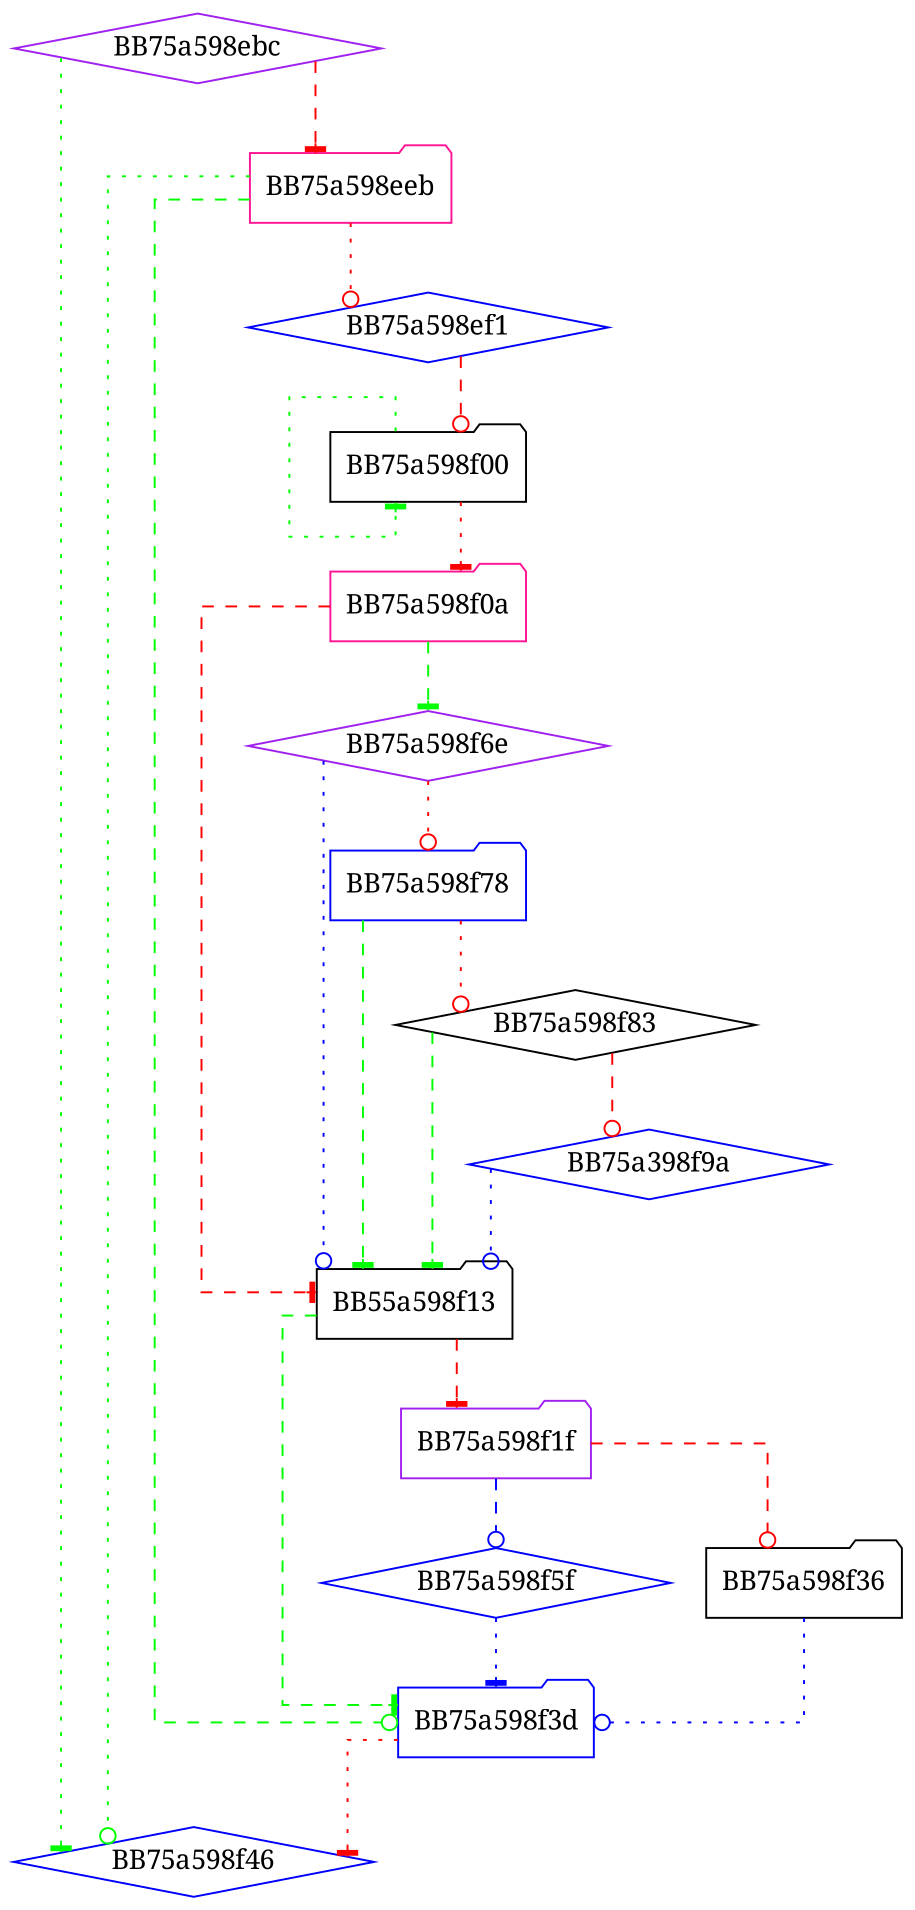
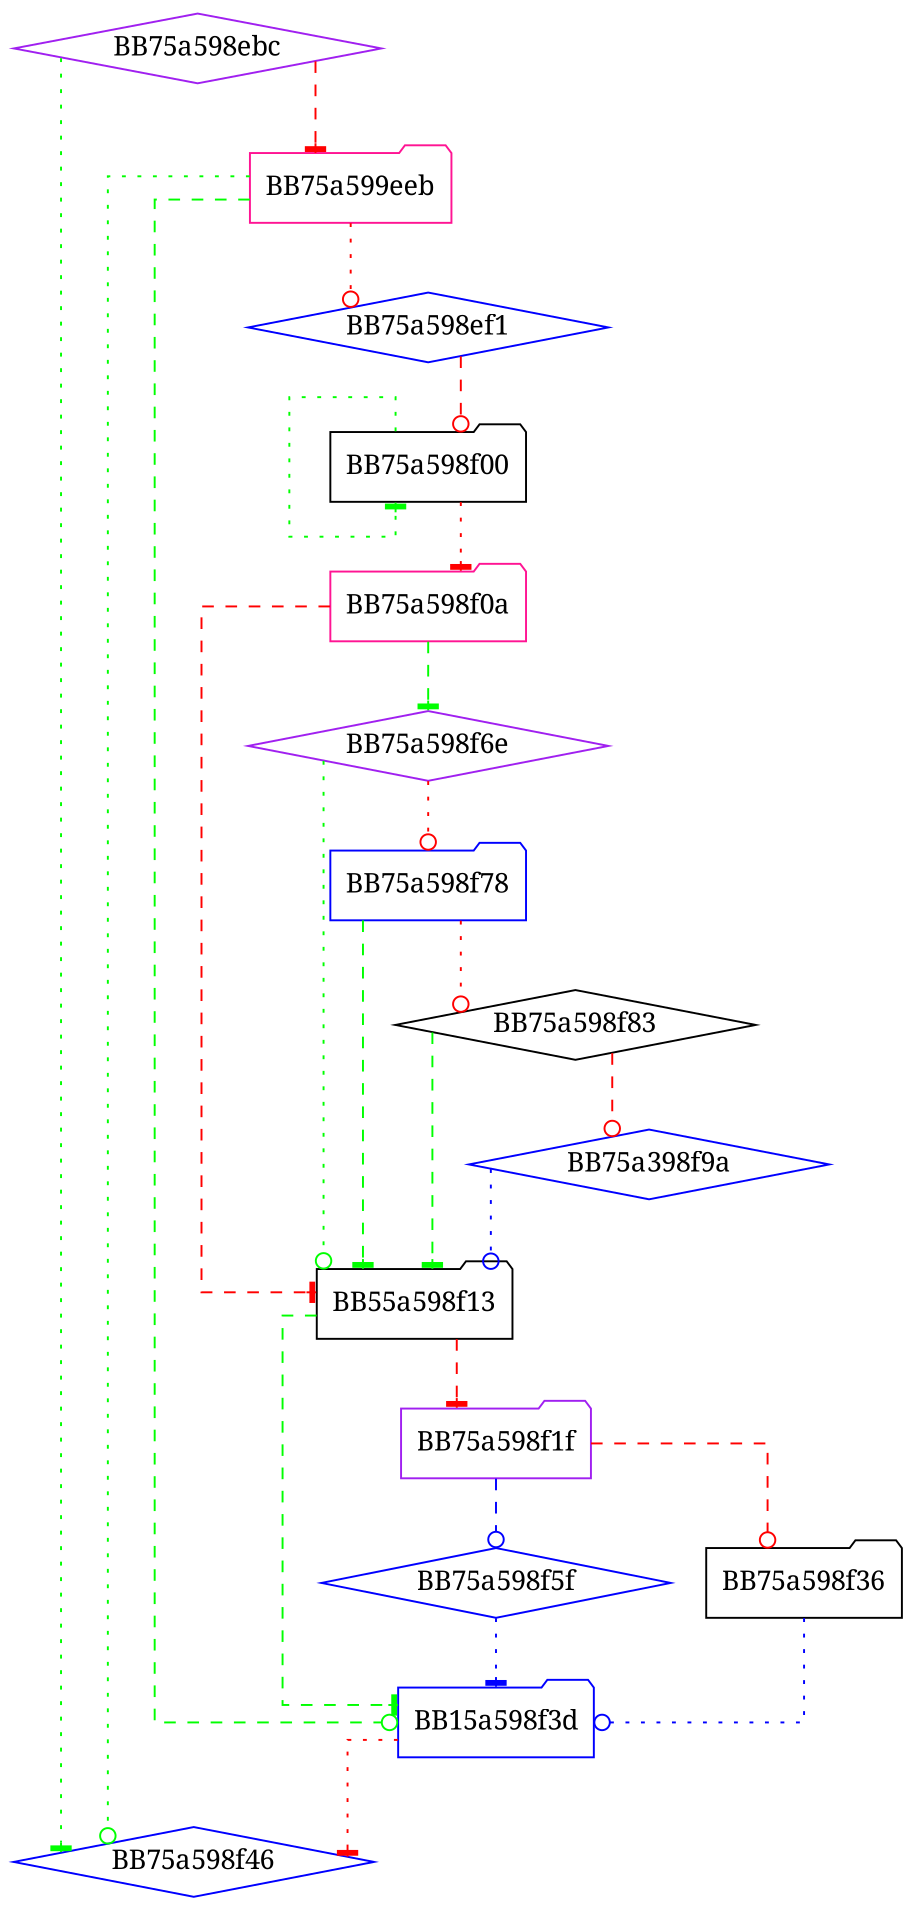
node "BB75a598eeb": label "BB75a598eeb" -> "BB75a599eeb"
edge "BB75a598f6e" -> "BB55a598f13": color blue -> green
node "BB75a598f3d": label "BB75a598f3d" -> "BB15a598f3d"
